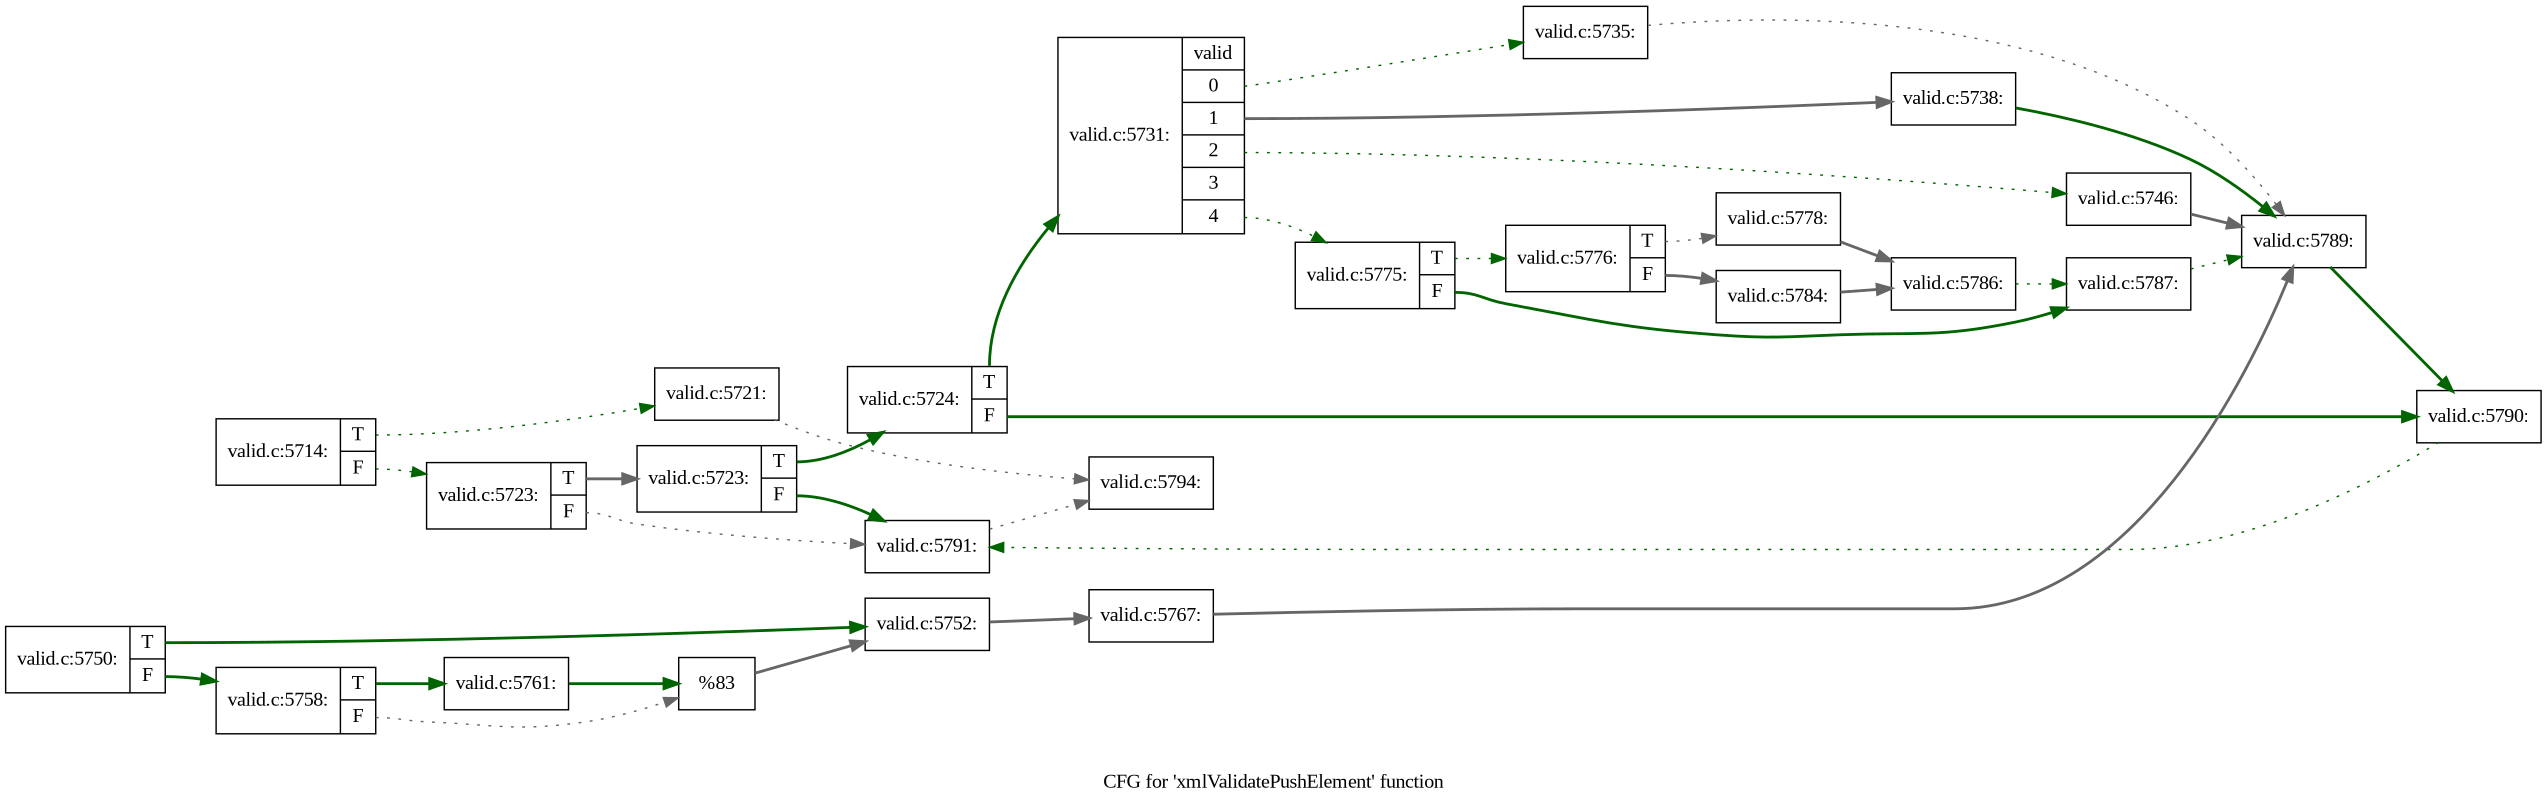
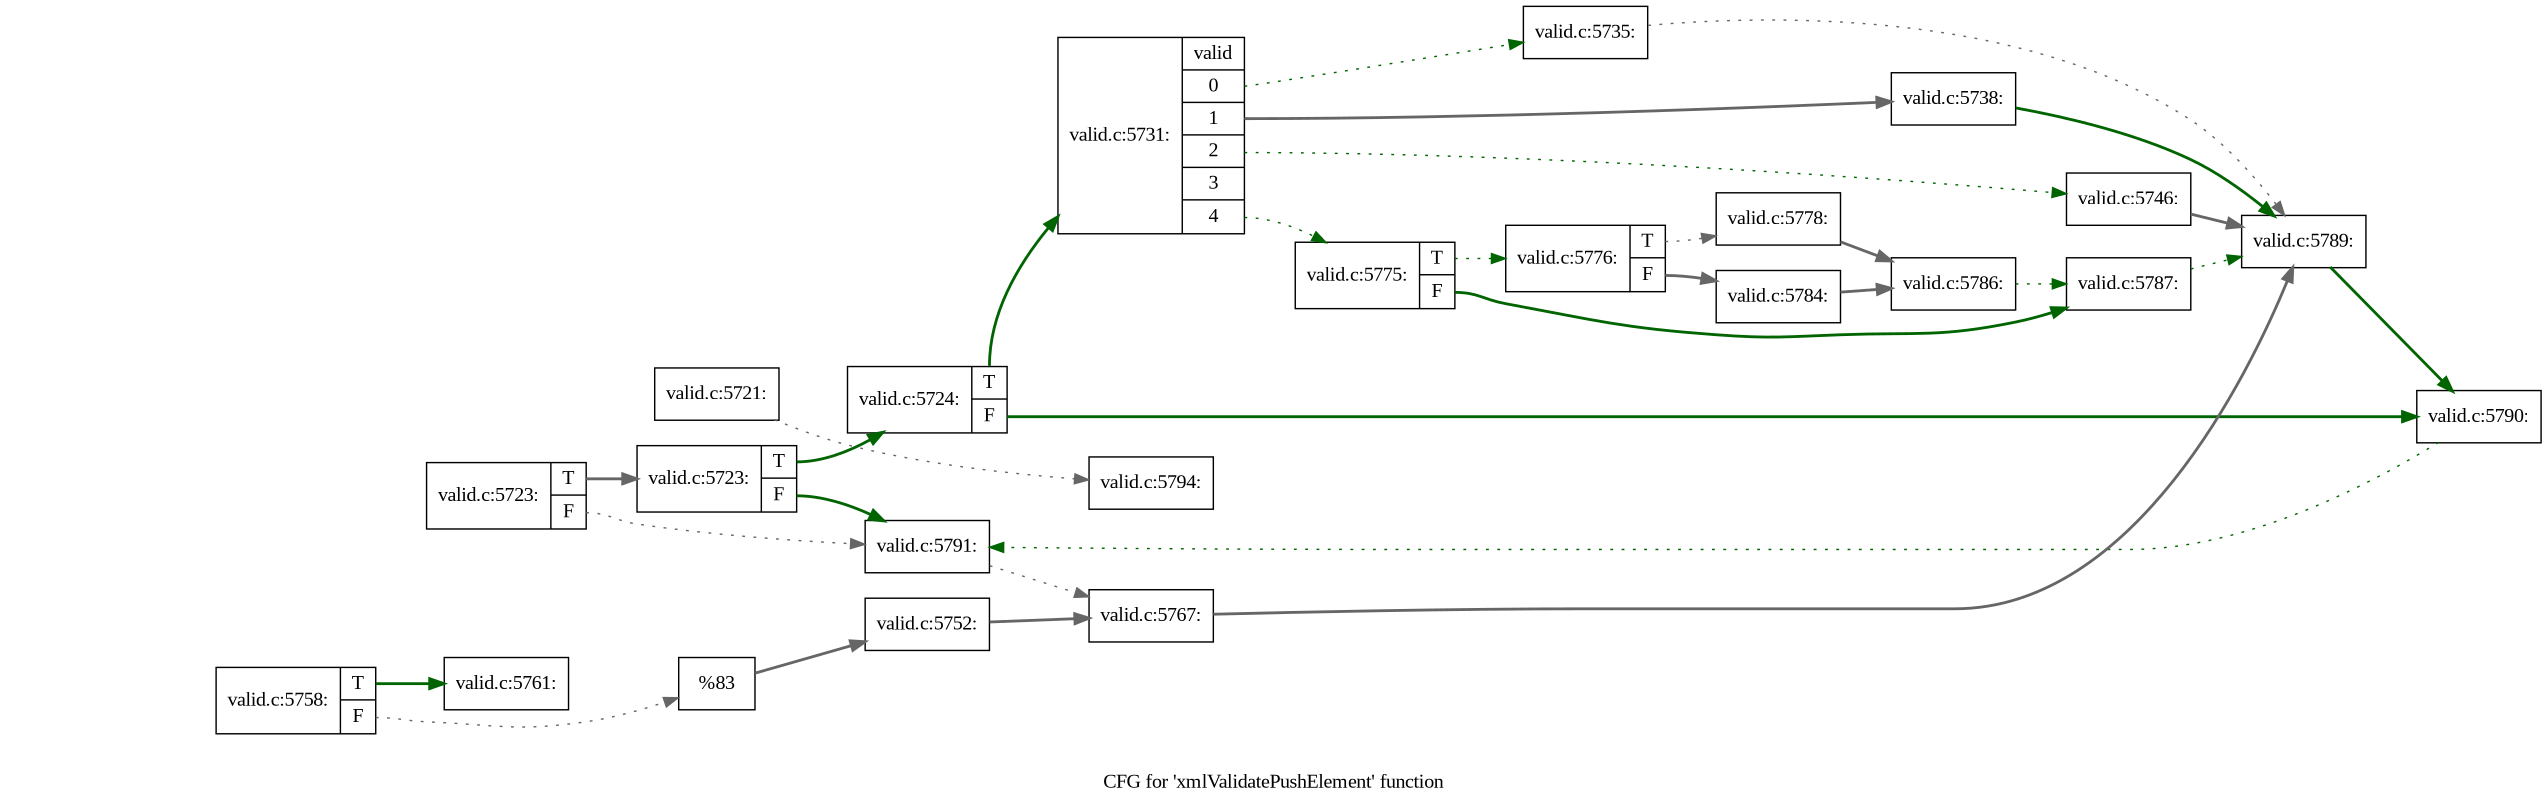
node "valid.c:5714:": removed
edge "valid.c:5791:" -> "valid.c:5794:": now "valid.c:5791:" -> "valid.c:5767:"
node "valid.c:5750:": removed
edge "valid.c:5761:" -> "%83": removed
